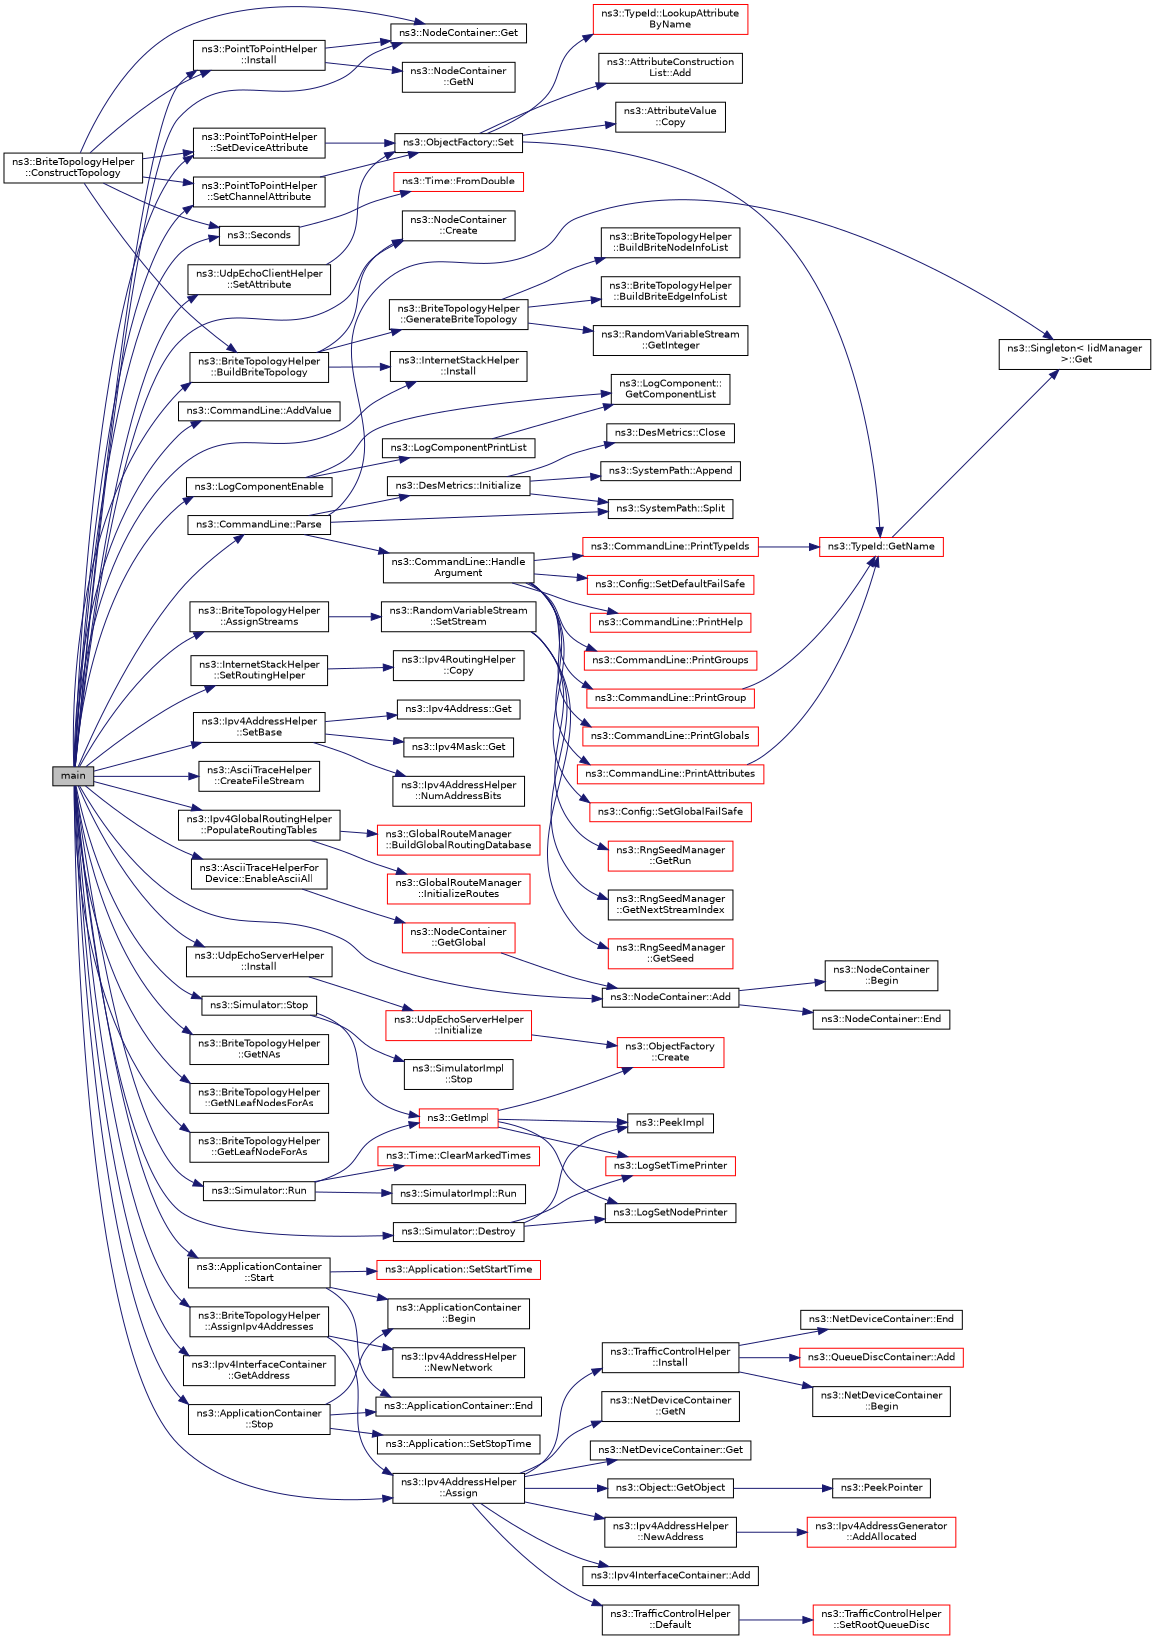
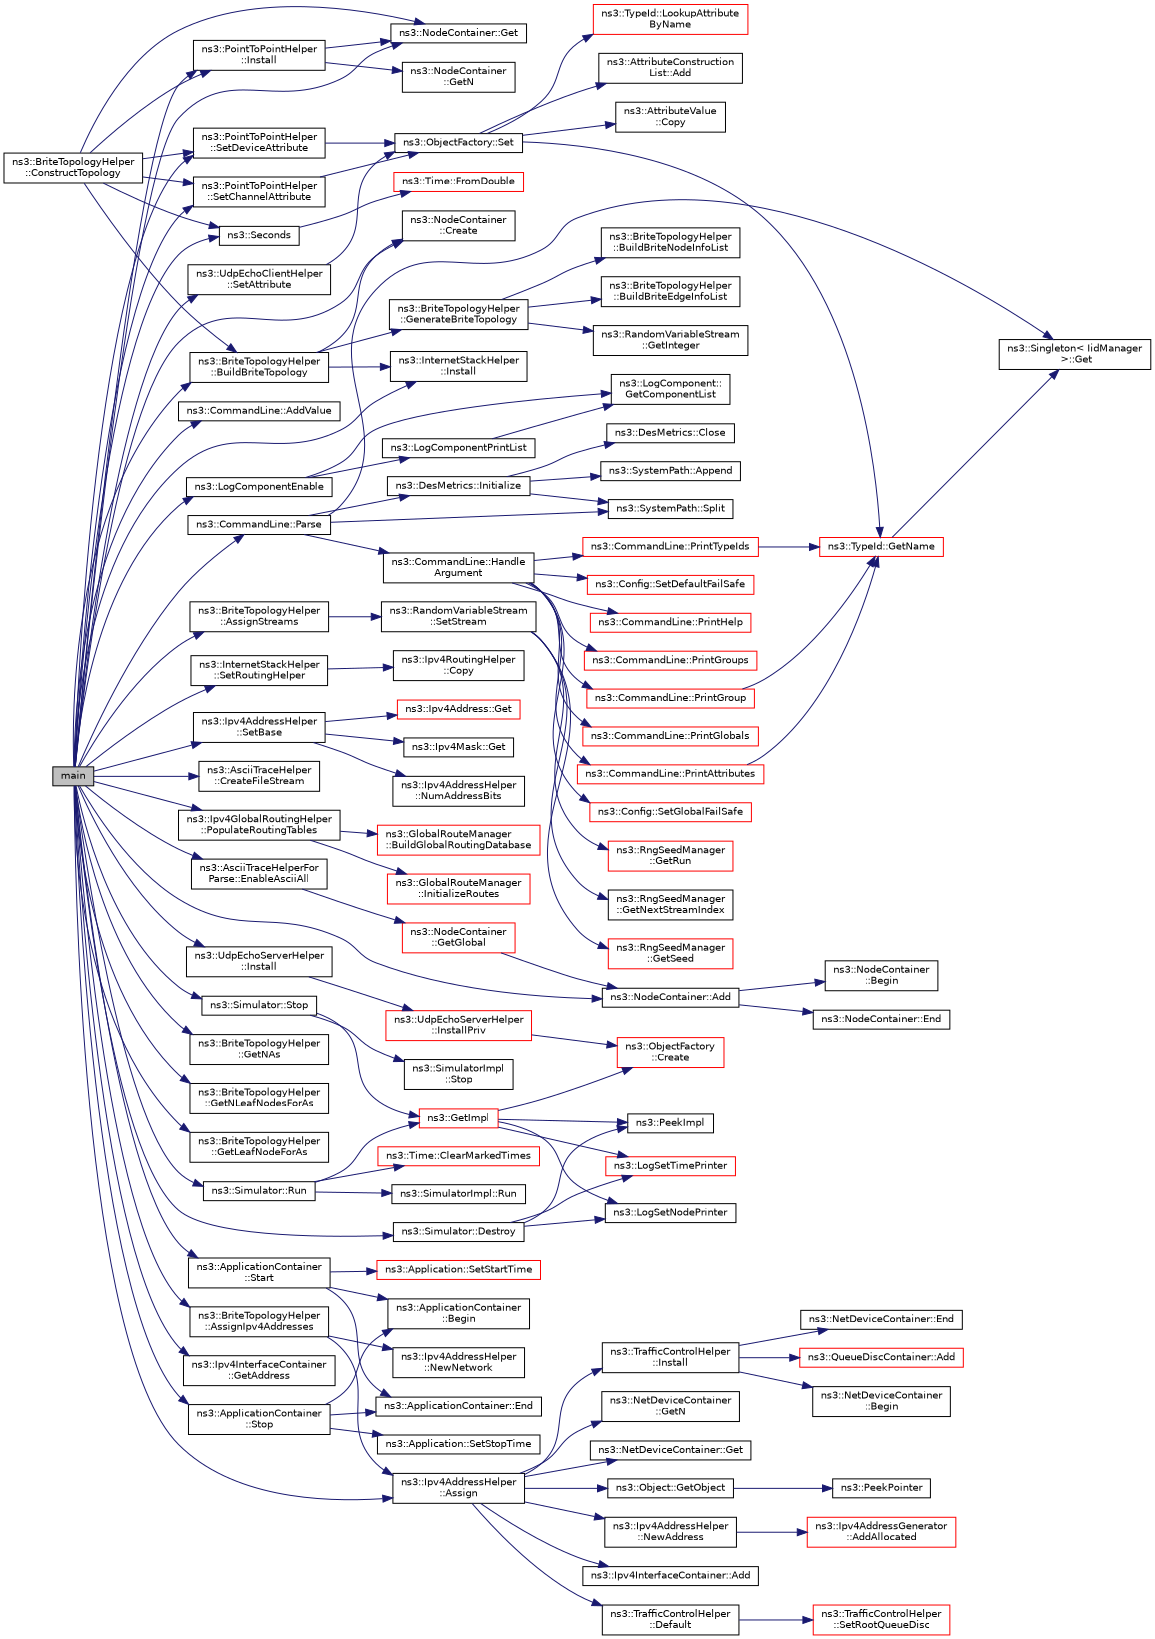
node "ns3::Ipv4Address::Get": color black -> red
node "ns3::AsciiTraceHelperFor Device::EnableAsciiAll": label "ns3::AsciiTraceHelperFor Device::EnableAsciiAll" -> "ns3::AsciiTraceHelperFor Parse::EnableAsciiAll"
node "ns3::UdpEchoServerHelper ::Initialize": label "ns3::UdpEchoServerHelper ::Initialize" -> "ns3::UdpEchoServerHelper ::InstallPriv"
